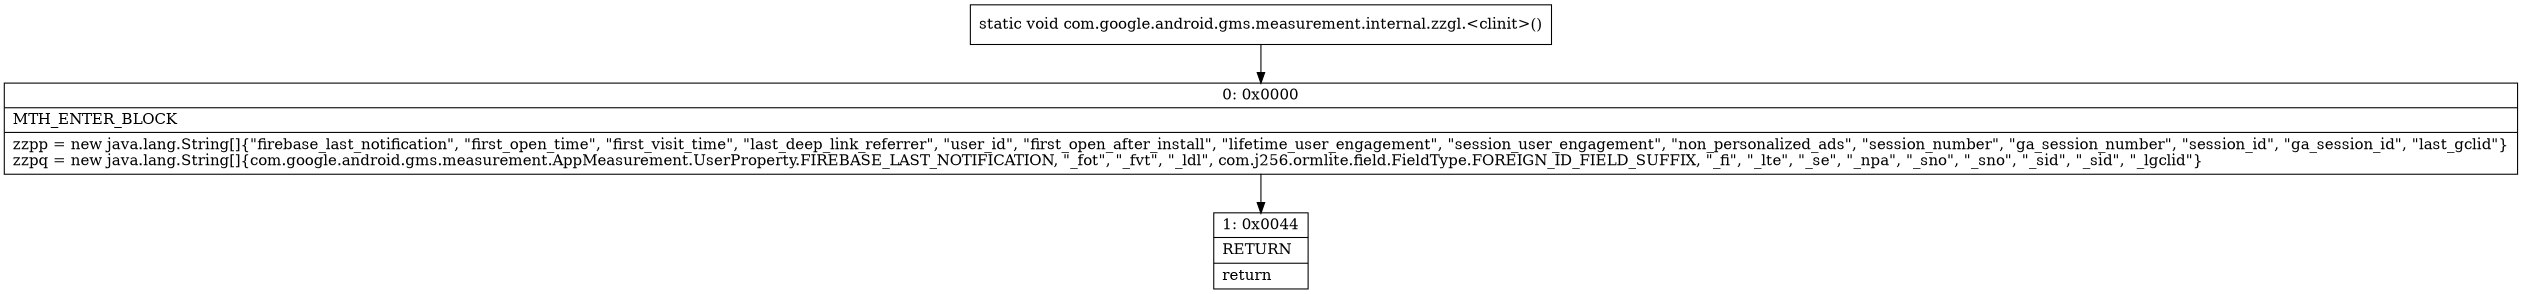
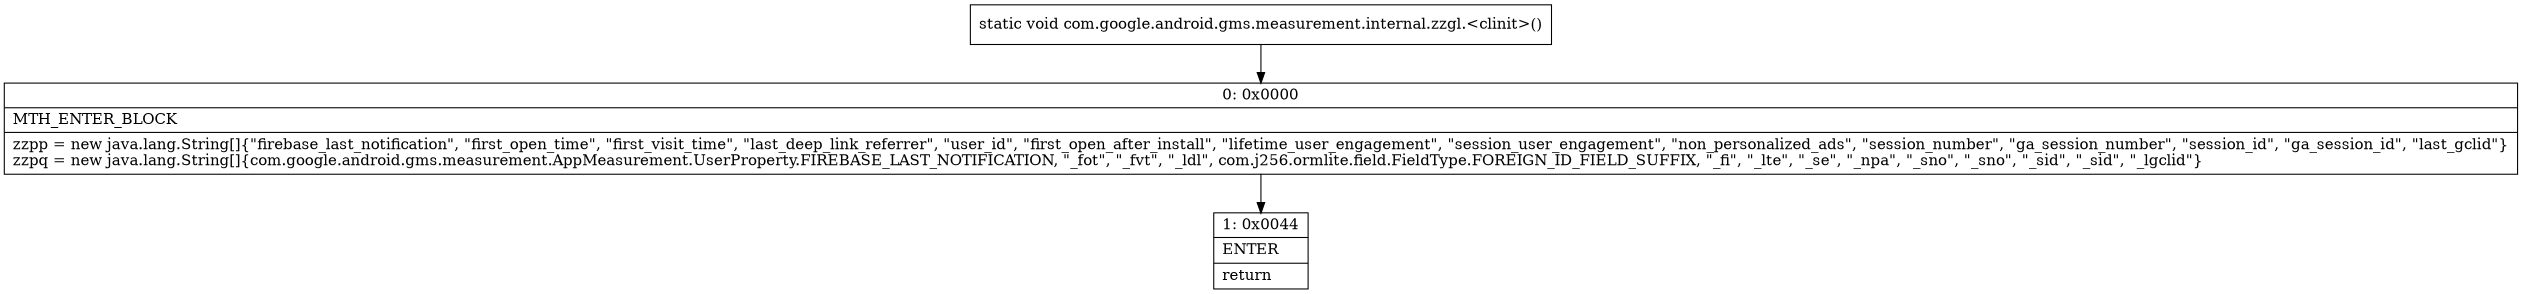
node "1: 0x0044": text "RETURN" -> "ENTER"
